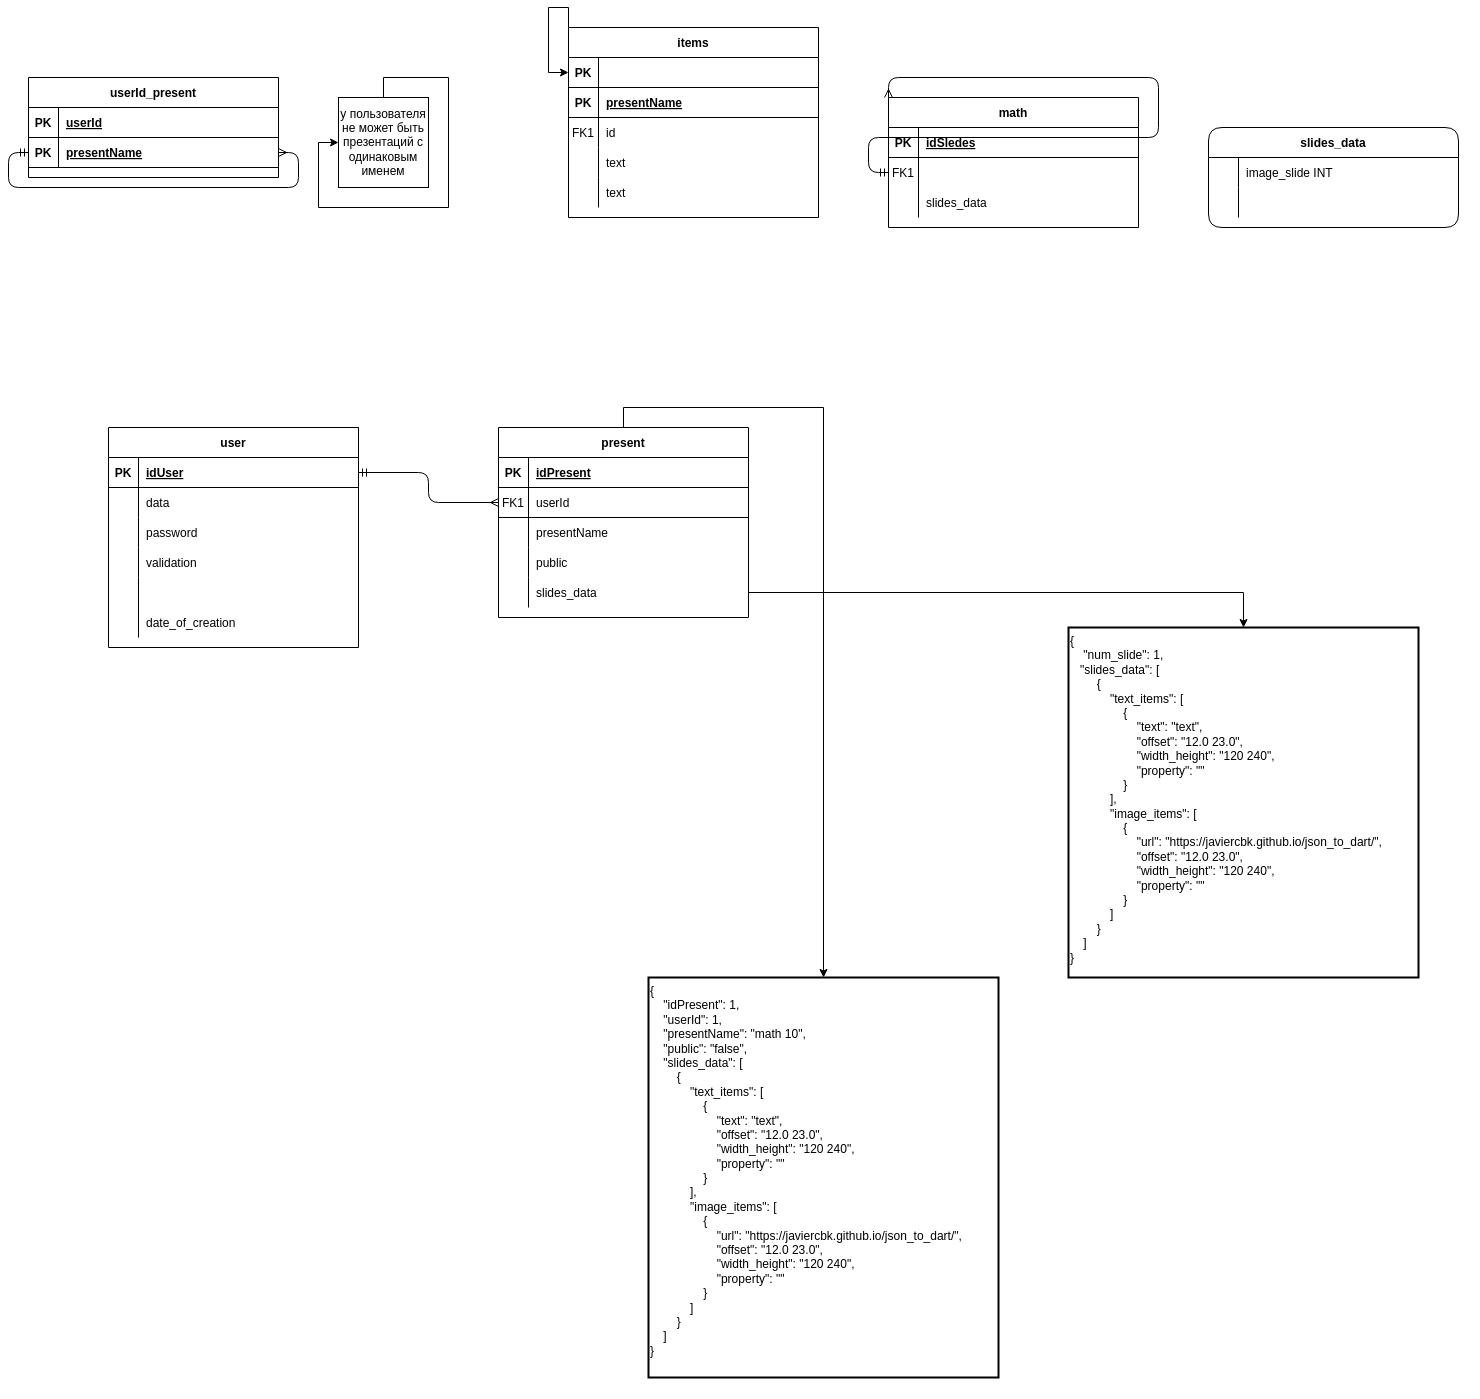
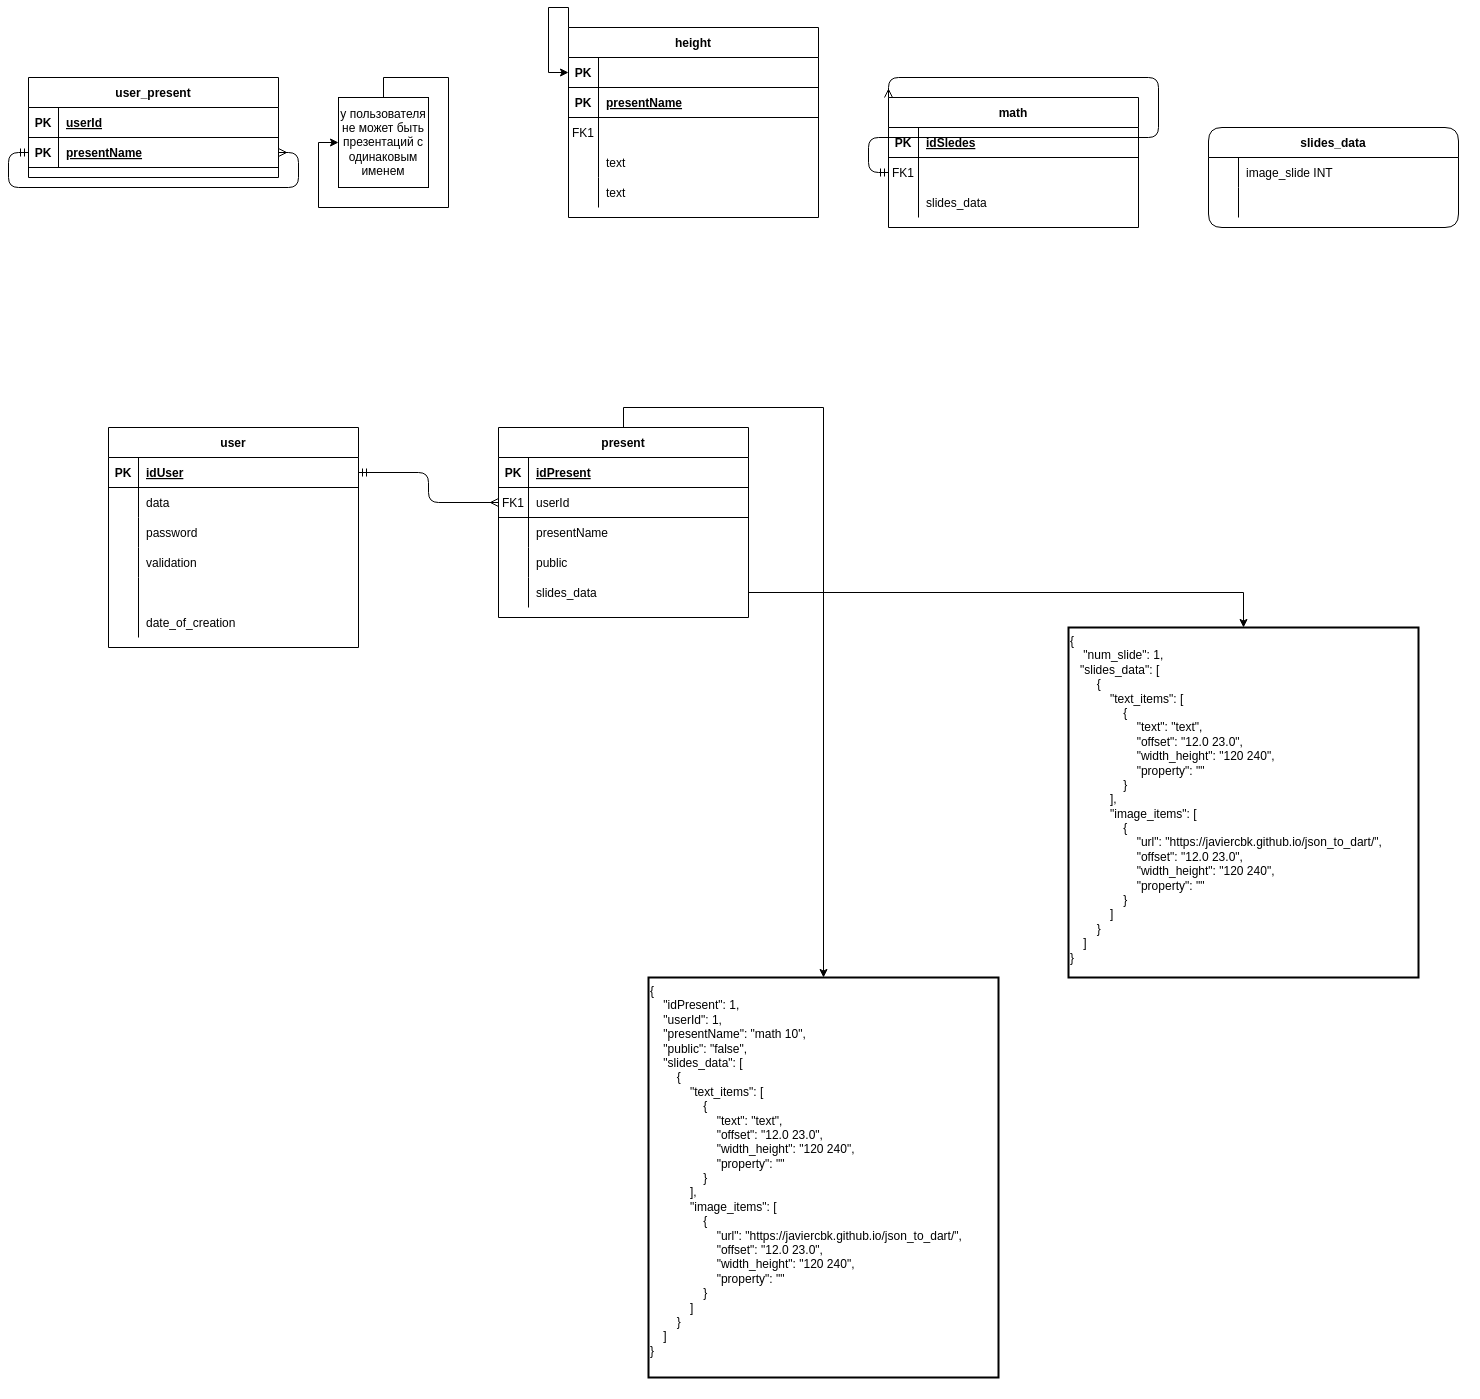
node "items": label "items" -> "height"
node "userId_present": label "userId_present" -> "user_present"
node "id": removed
